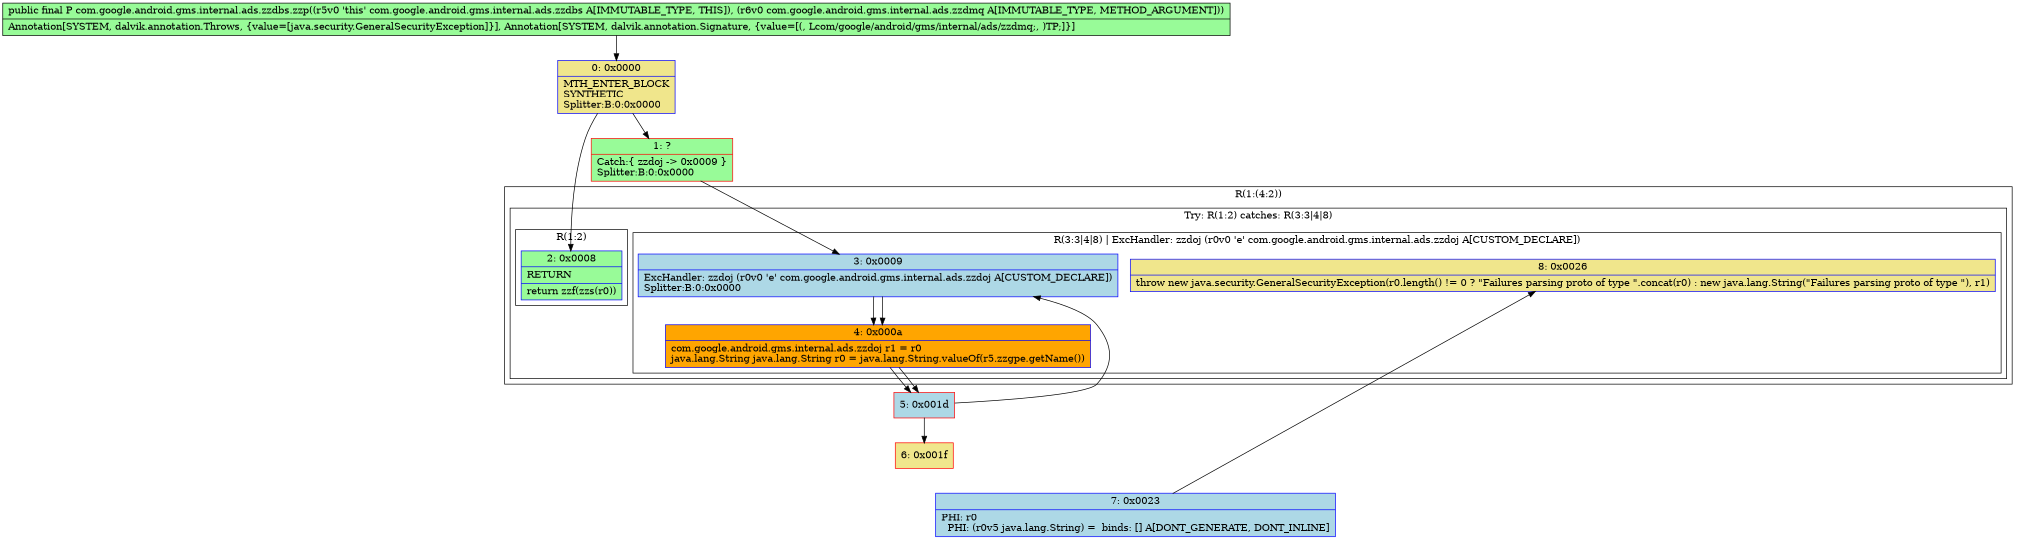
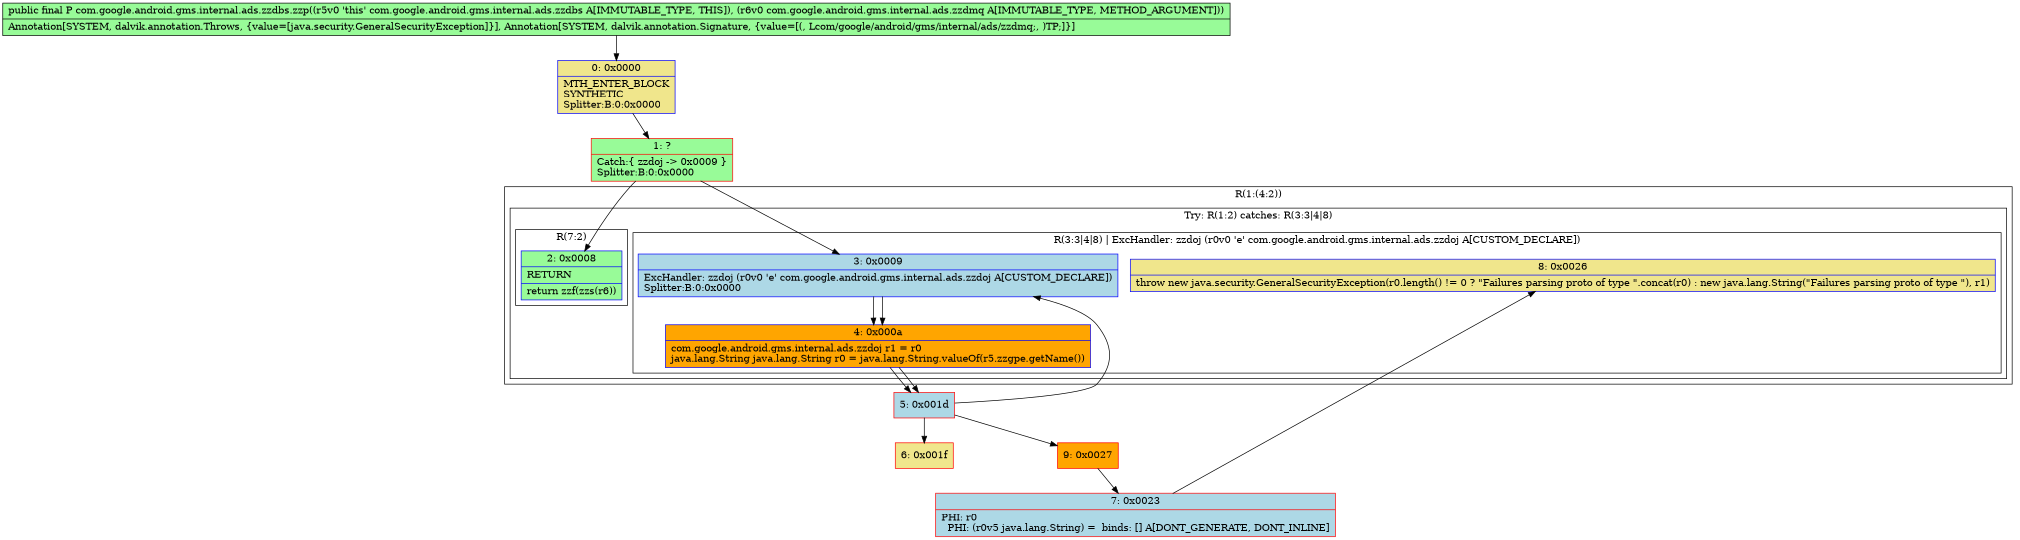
edge "0: 0x0000" -> "2: 0x0008": now "1: ?" -> "2: 0x0008"
cluster "R(1:2)": label "R(1:2)" -> "R(7:2)"
node "2: 0x0008": text "return zzf(zzs(r0))" -> "return zzf(zzs(r6))"
node "9: 0x0027": added
node "7: 0x0023": color blue -> red
